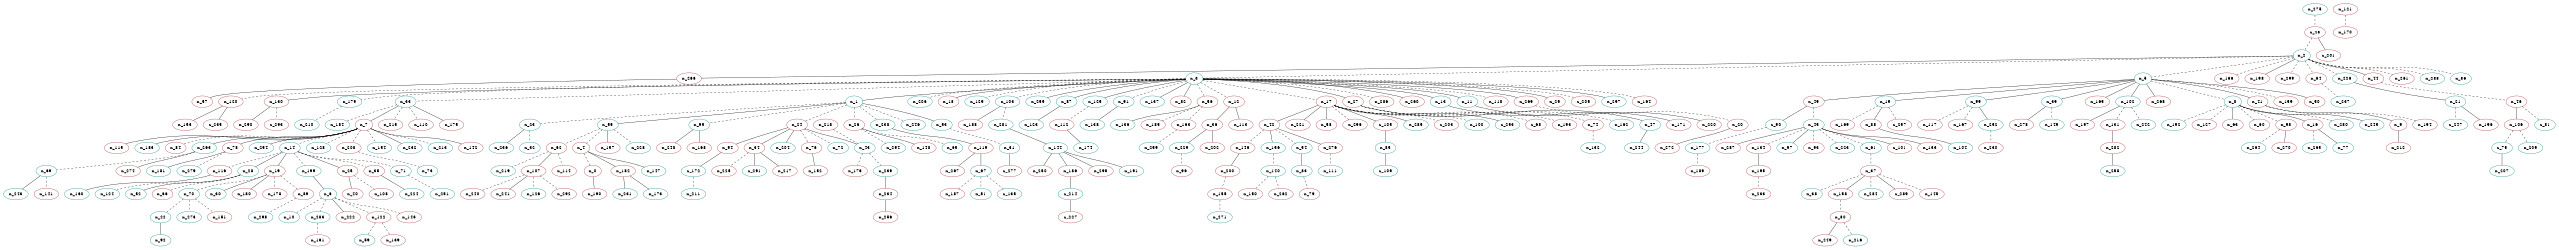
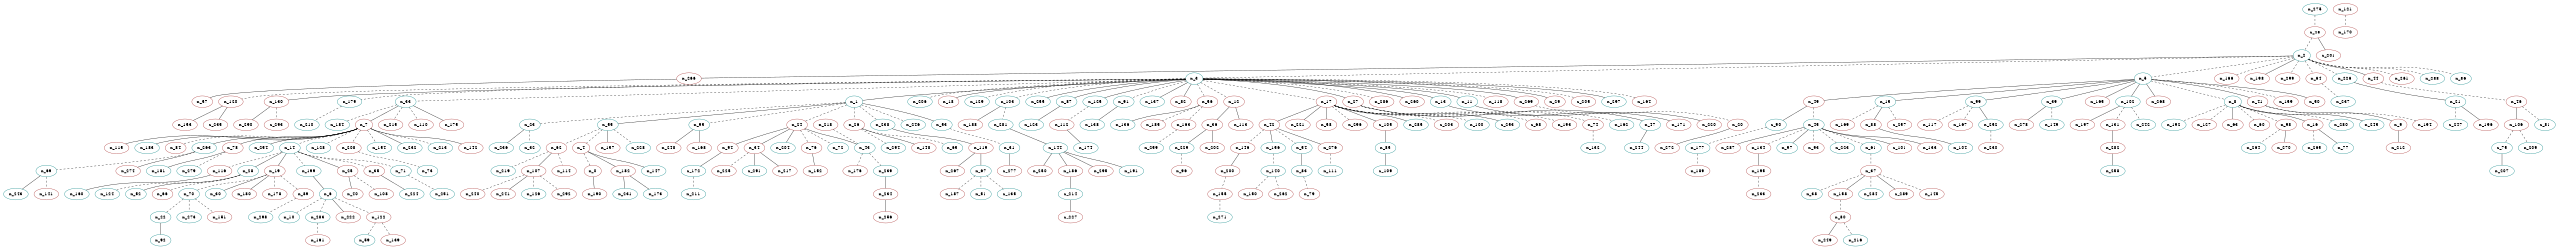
node "n_143": removed
